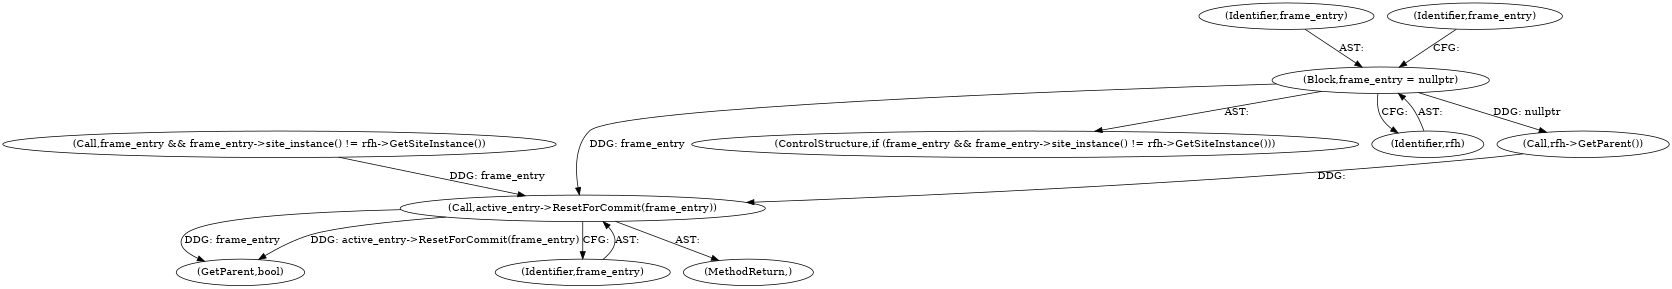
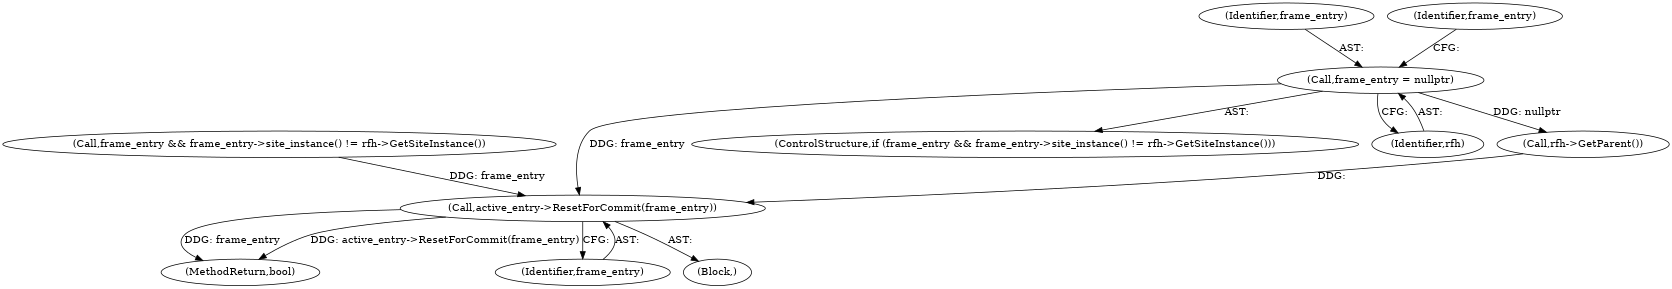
node "(Block,frame_entry = nullptr)": label "(Block,frame_entry = nullptr)" -> "(Call,frame_entry = nullptr)"
node "(GetParent,bool)": label "(GetParent,bool)" -> "(MethodReturn,bool)"
node "(MethodReturn,)": label "(MethodReturn,)" -> "(Block,)"
